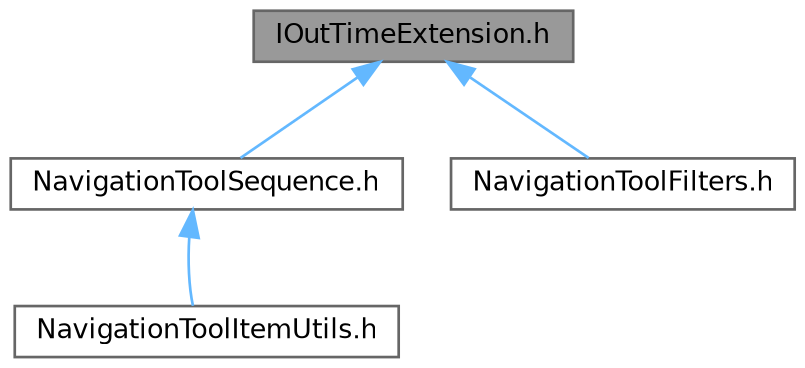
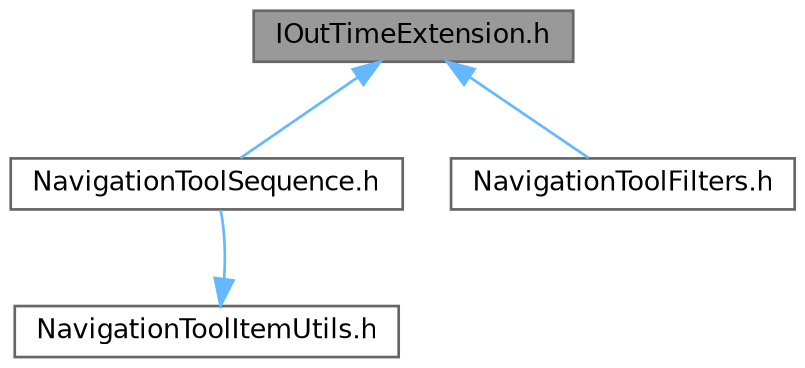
edge "NavigationToolItemUtils.h" -> "NavigationToolSequence.h": reversed
